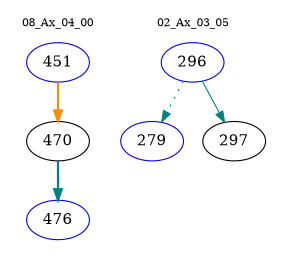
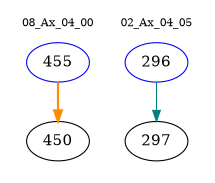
cluster "02_Ax_03_05": label "02_Ax_03_05" -> "02_Ax_04_05"
node "451": label "451" -> "455"
node "470": label "470" -> "450"
node "279": removed
node "476": removed
